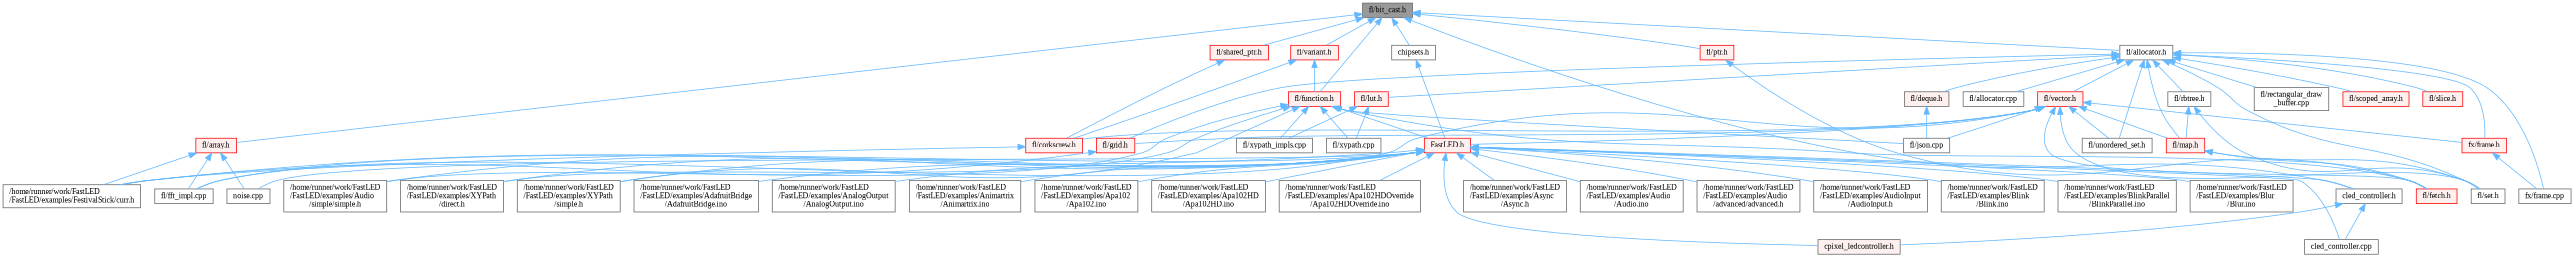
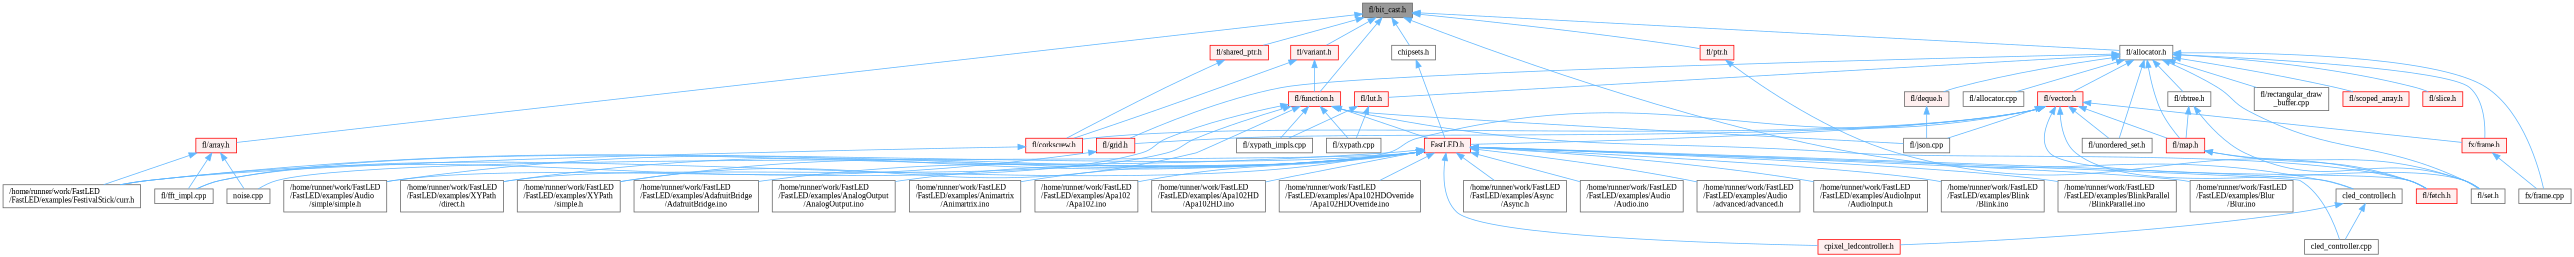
node "cpixel_ledcontroller.h": color grey40 -> red
